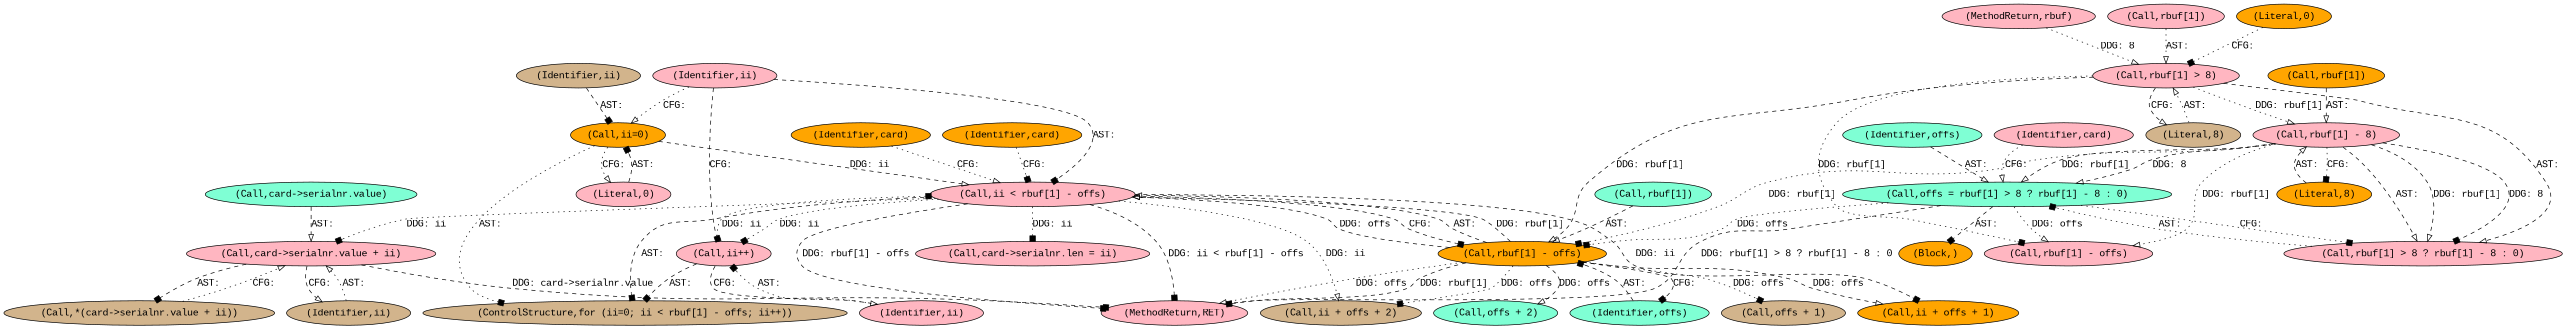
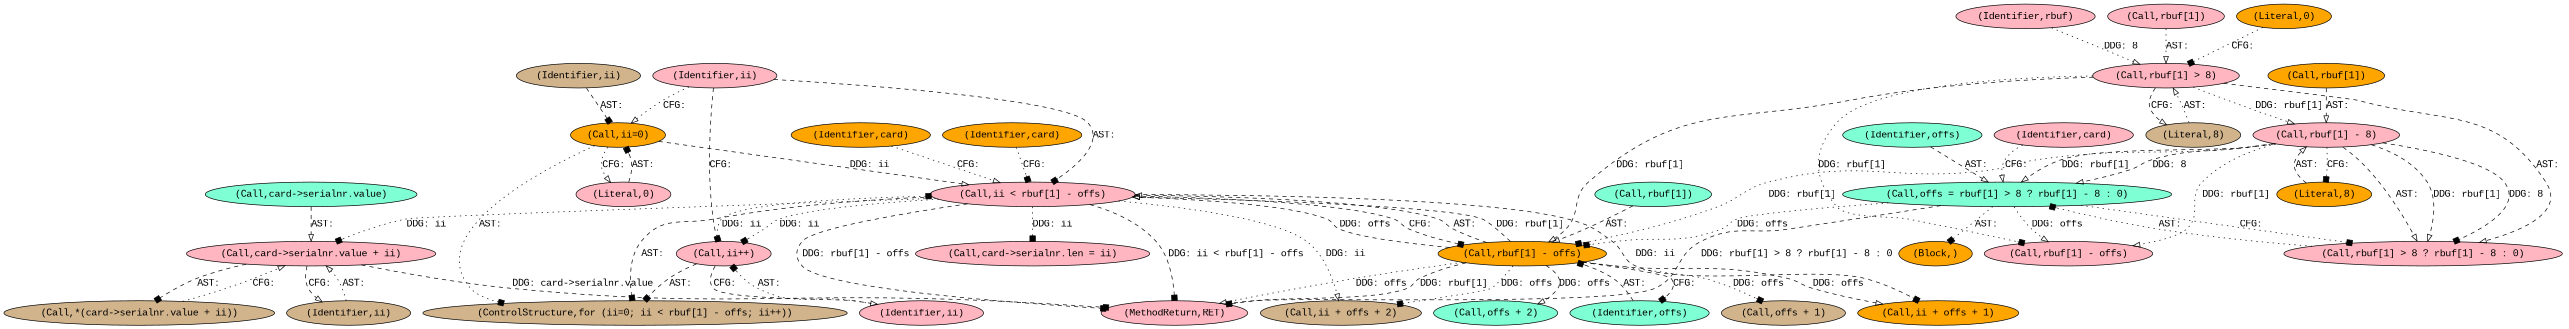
node "(MethodReturn,rbuf)": label "(MethodReturn,rbuf)" -> "(Identifier,rbuf)"
edge "(Call,offs = rbuf[1] > 8 ? rbuf[1] - 8 : 0)" -> "(Block,)": style dashed -> dotted
